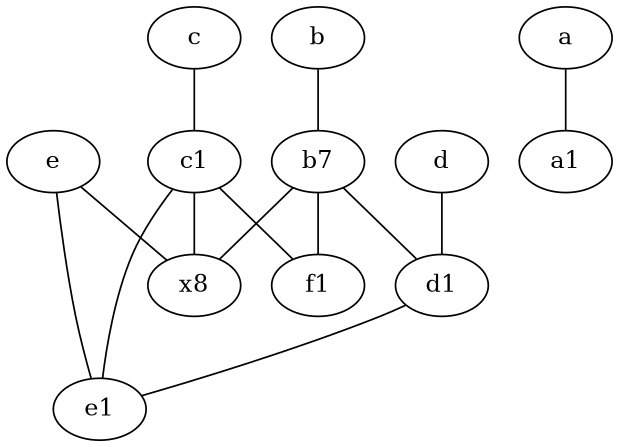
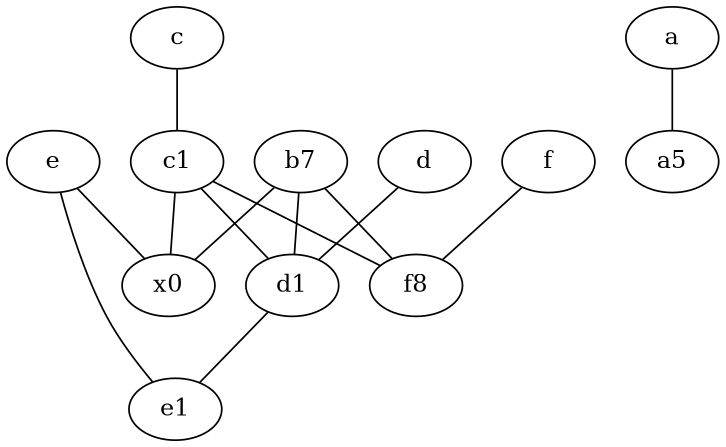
node "b": removed
node "f": added
node "a1": label "a1" -> "a5"
edge "c1" -- "e1": now "c1" -- "d1"
node "x8": label "x8" -> "x0"
node "f1": label "f1" -> "f8"
